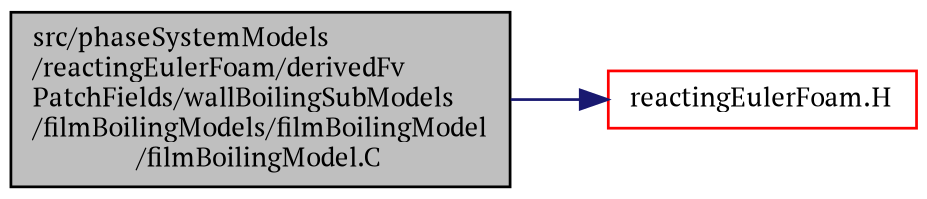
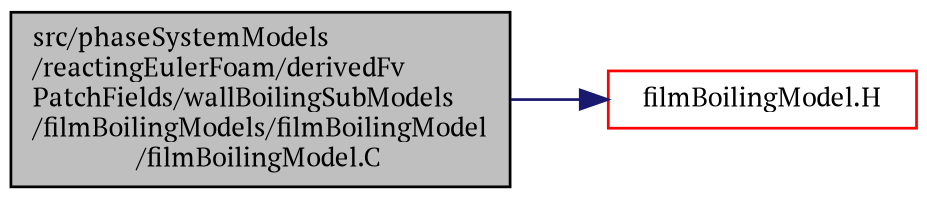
node "reactingEulerFoam.H": label "reactingEulerFoam.H" -> "filmBoilingModel.H"
